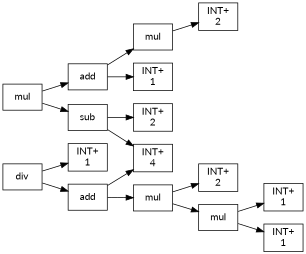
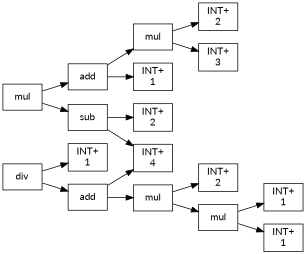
node "INT+ 3": added
